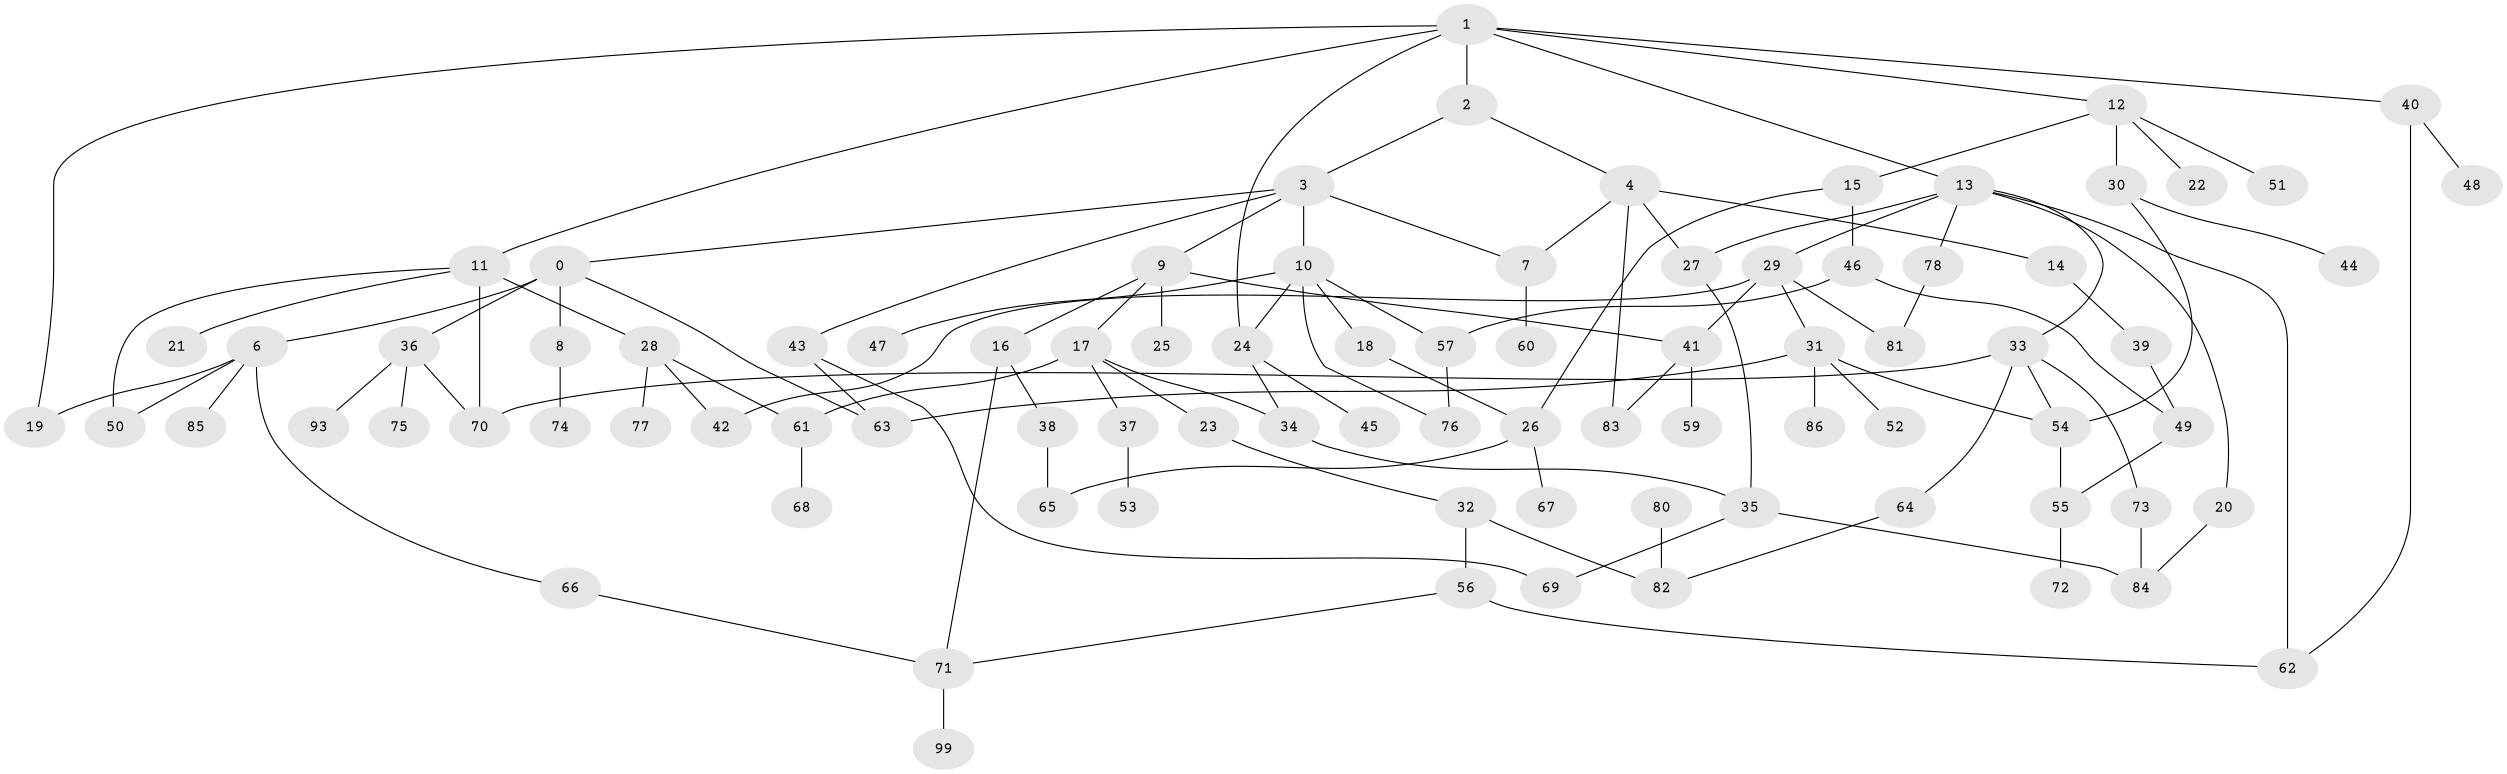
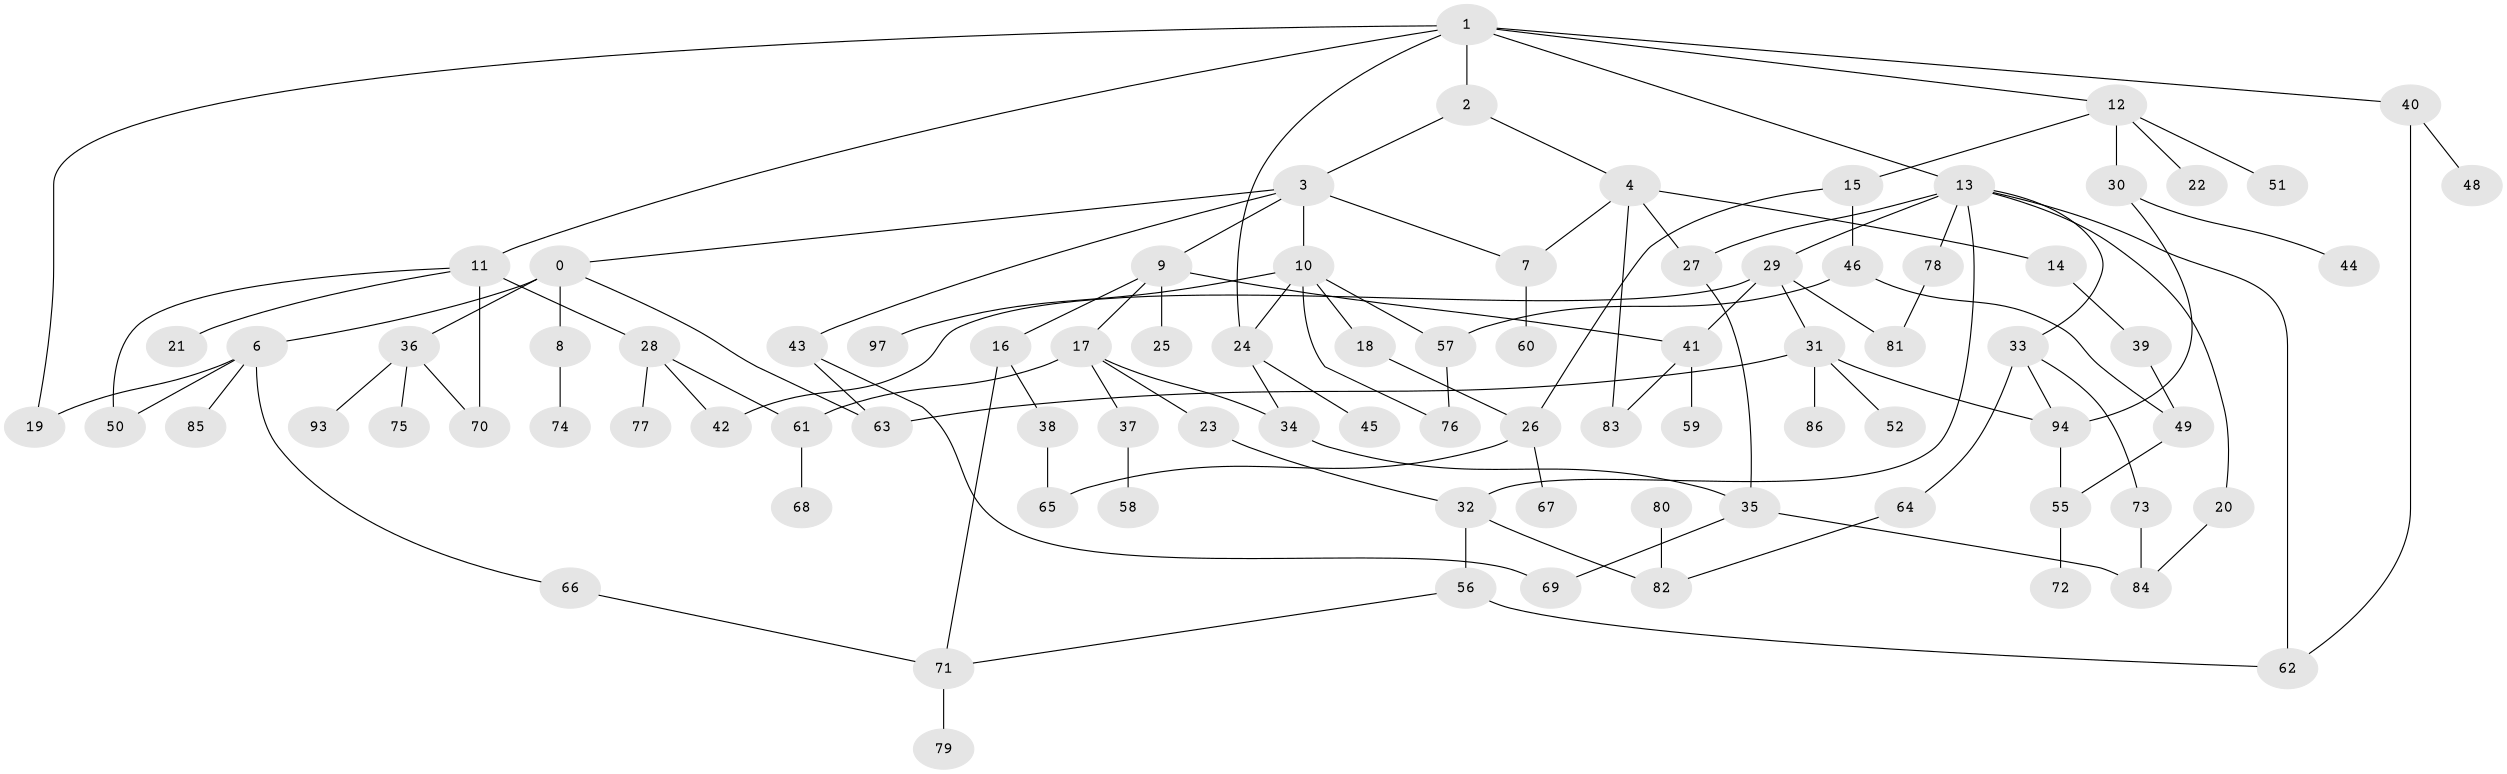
node "47": label "47" -> "97"
edge "33" -- "70": removed
node "54": label "54" -> "94"
edge "13" -- "32": added
node "53": label "53" -> "58"
node "99": label "99" -> "79"
